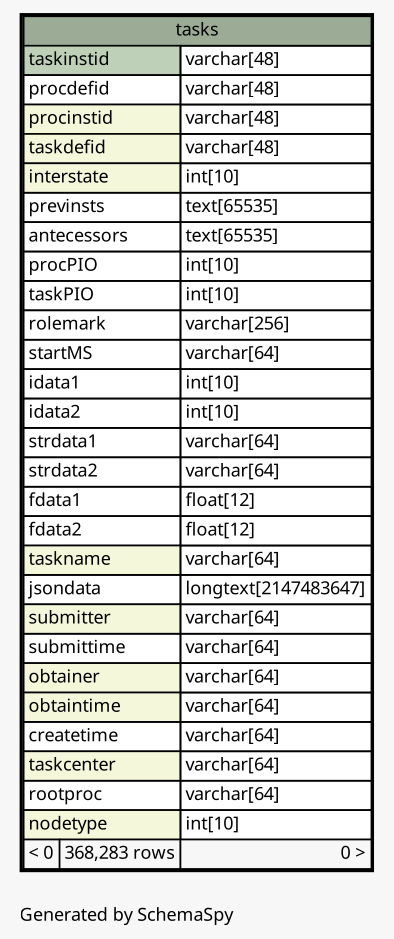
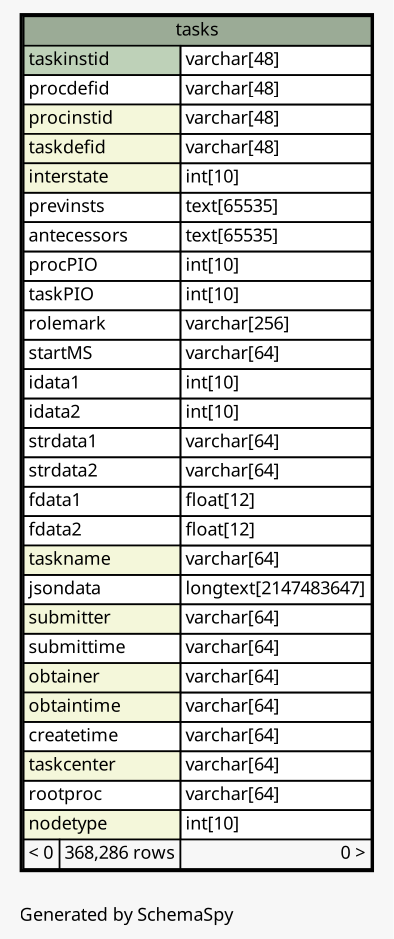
node "tasks": text "368,283 rows" -> "368,286 rows"
